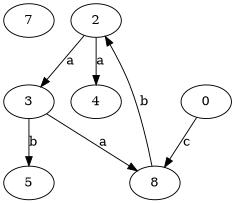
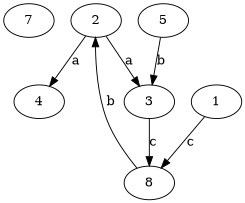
node "0": label "0" -> "1"
edge "3" -> "5": reversed
edge "3" -> "8": label "a" -> "c"
